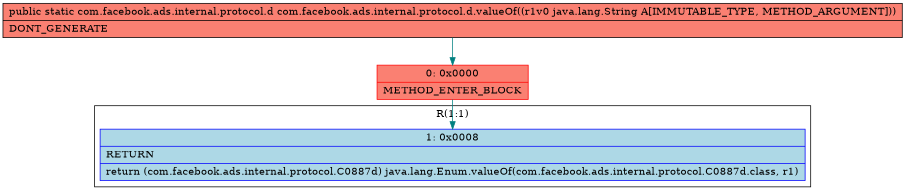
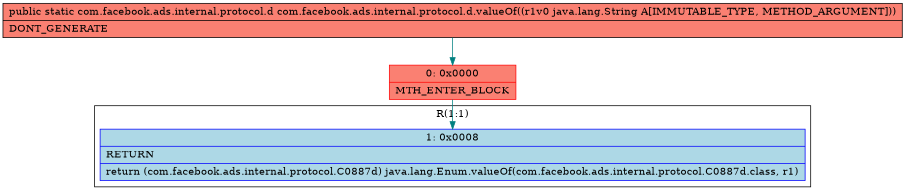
node "0: 0x0000": text "METHOD_ENTER_BLOCK" -> "MTH_ENTER_BLOCK"
